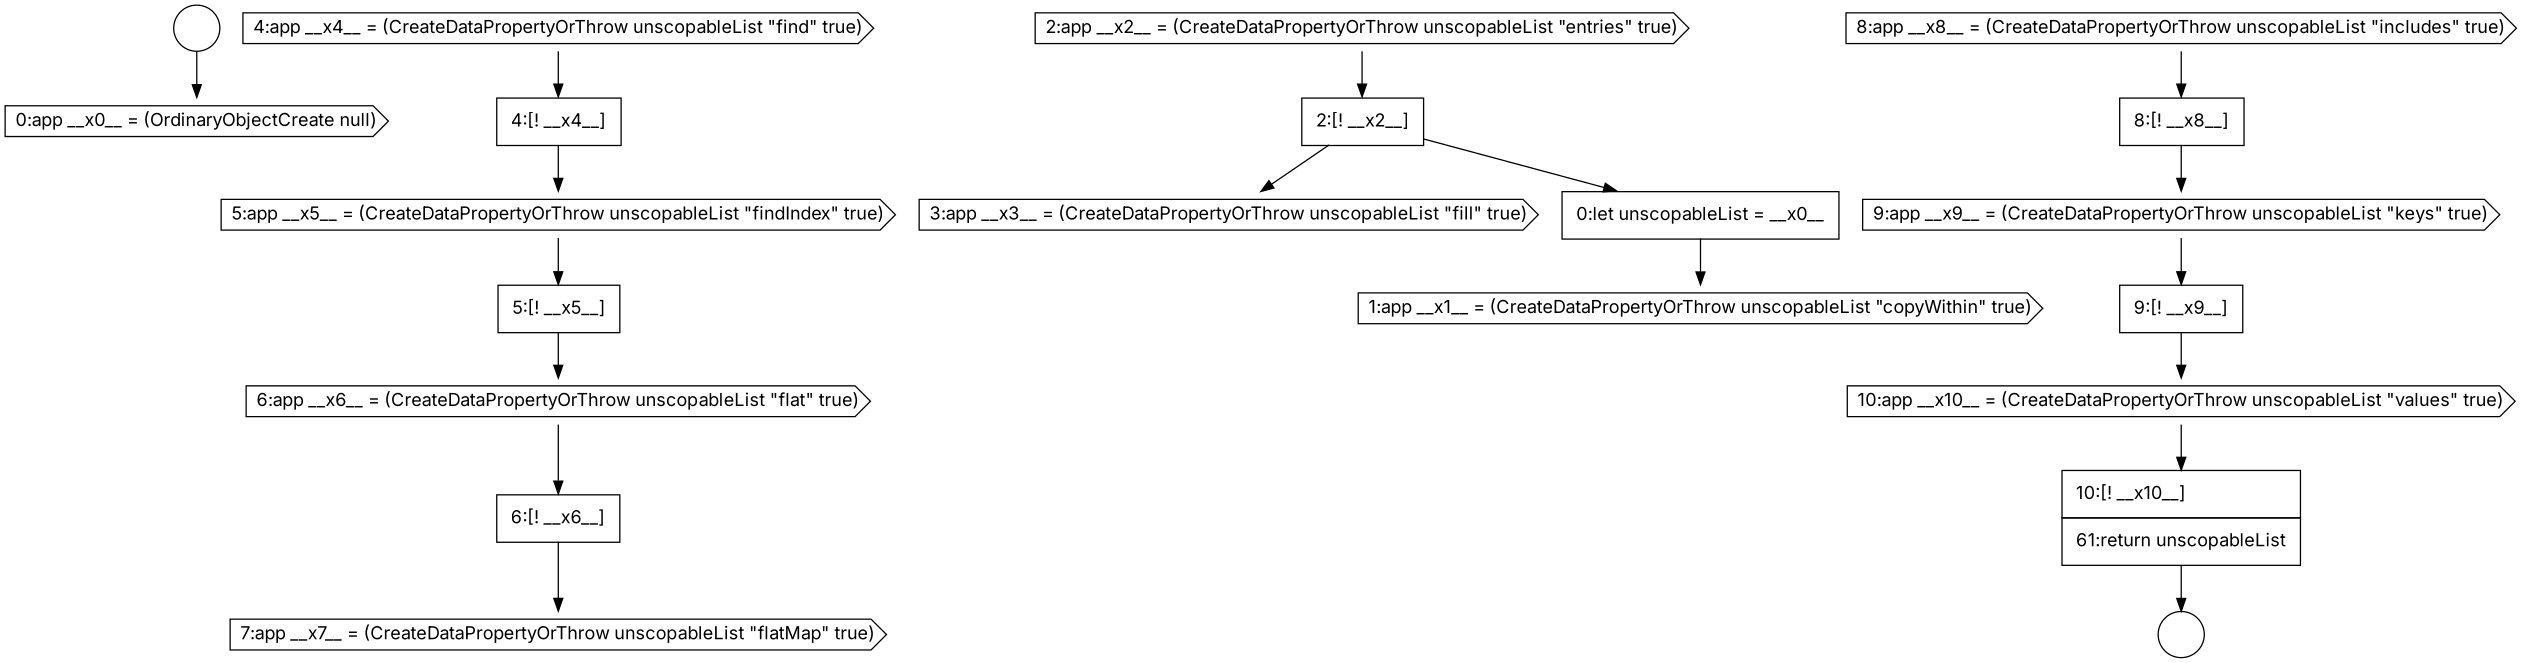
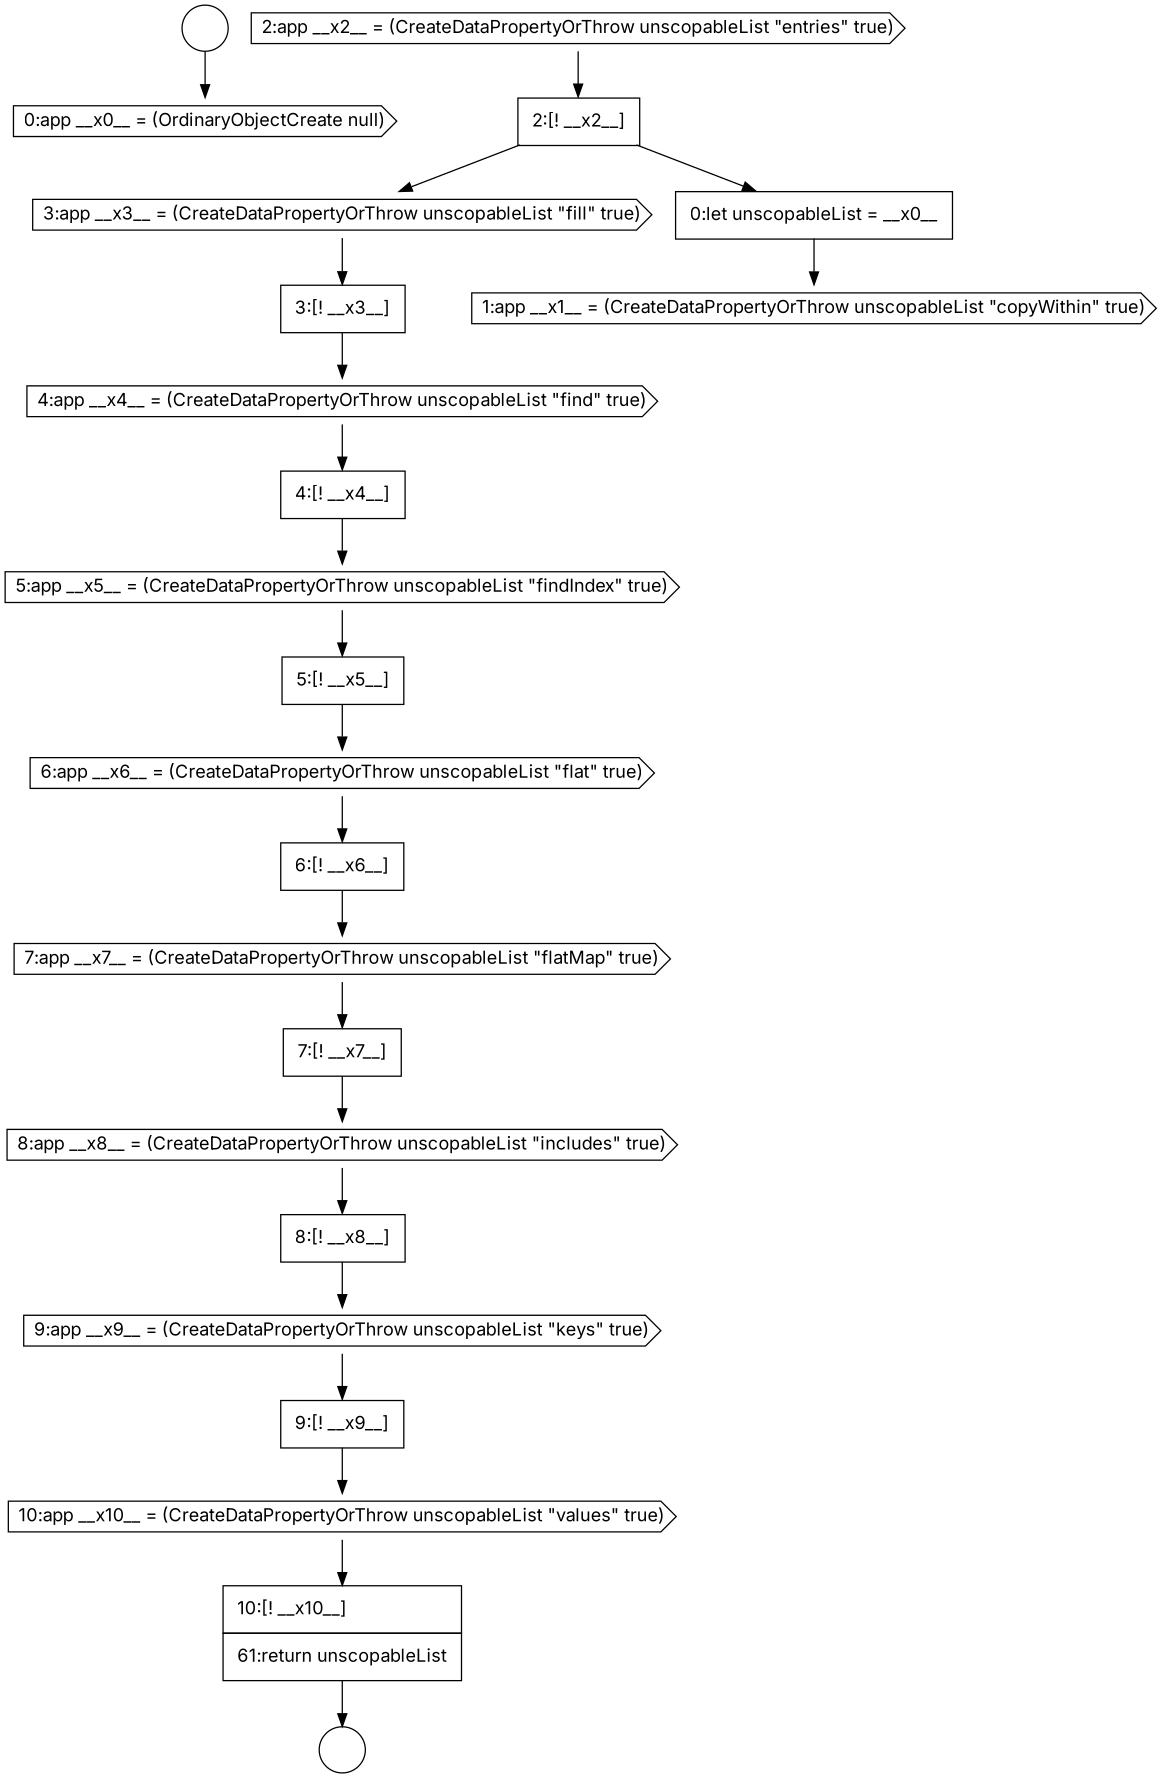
node "3:[! __x3__]": added
node "7:[! __x7__]": added
